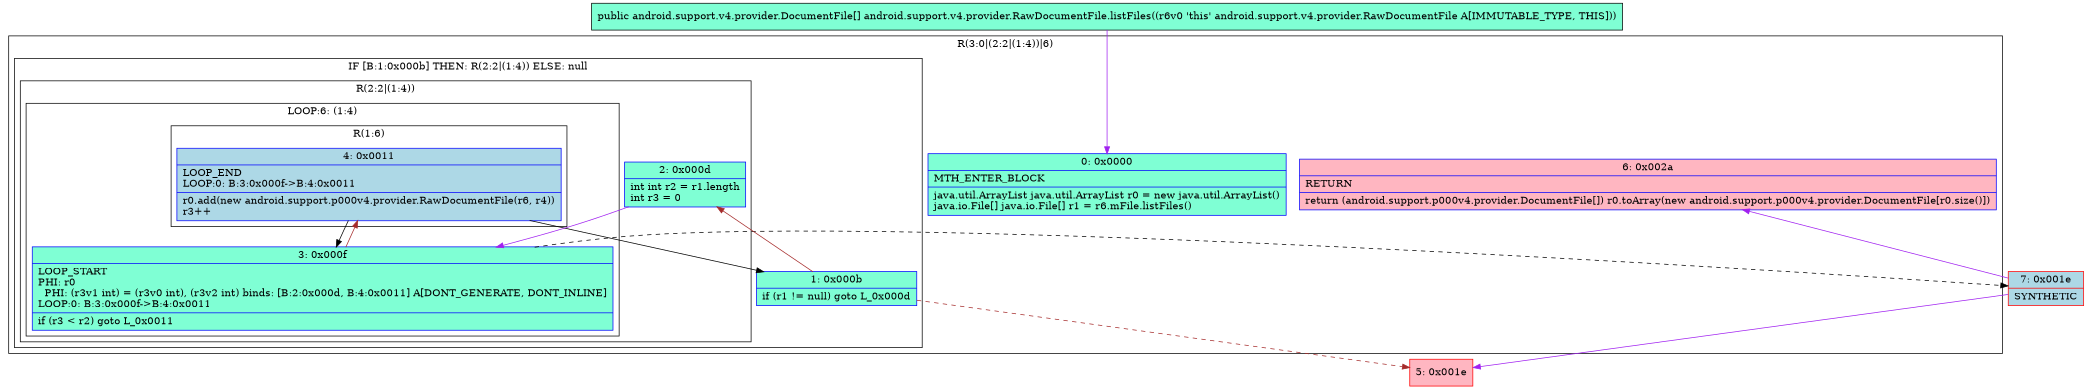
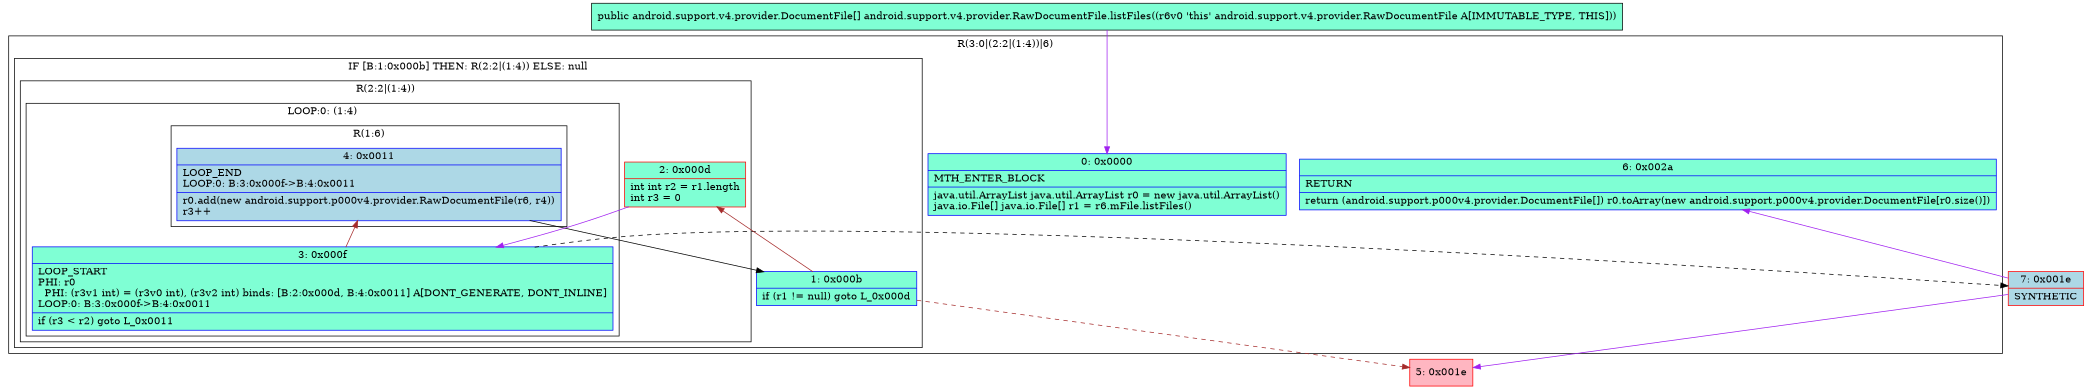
cluster "LOOP:6: (1:4)": label "LOOP:6: (1:4)" -> "LOOP:0: (1:4)"
node "2: 0x000d": color blue -> red
node "6: 0x002a": fillcolor lightpink -> aquamarine
edge "4: 0x0011" -> "3: 0x000f": removed
